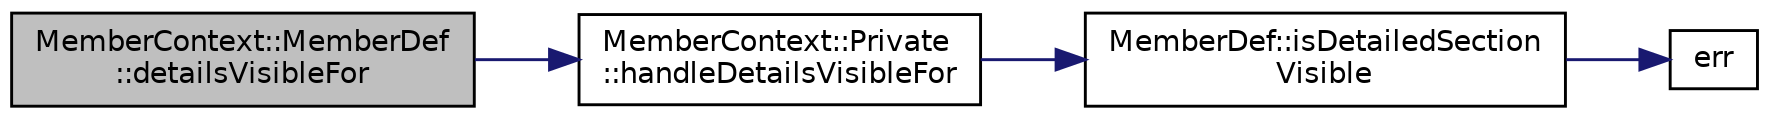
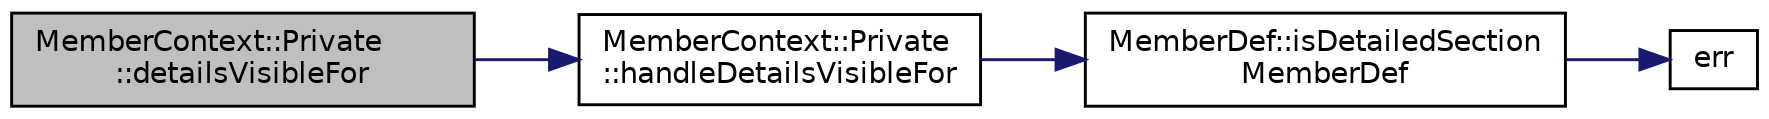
node "MemberContext::MemberDef ::detailsVisibleFor": label "MemberContext::MemberDef ::detailsVisibleFor" -> "MemberContext::Private ::detailsVisibleFor"
node "MemberDef::isDetailedSection Visible": label "MemberDef::isDetailedSection Visible" -> "MemberDef::isDetailedSection MemberDef"
